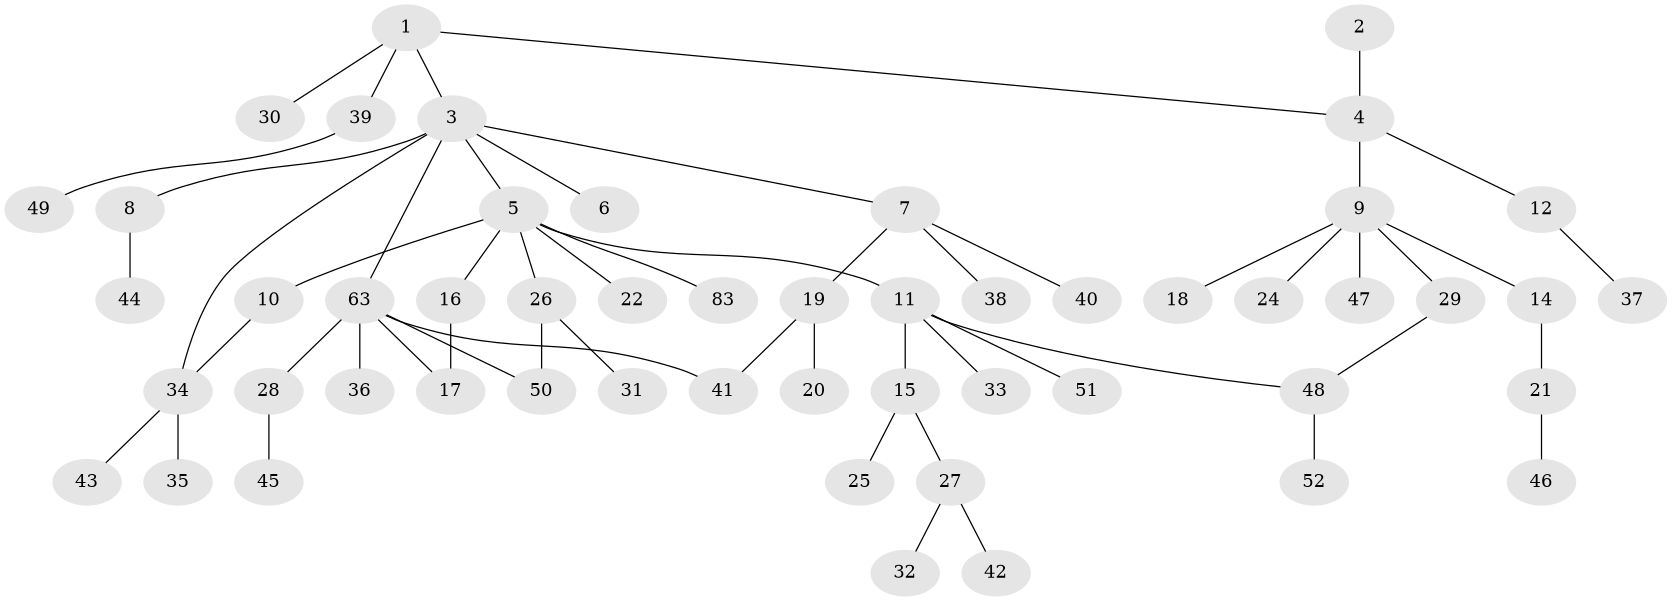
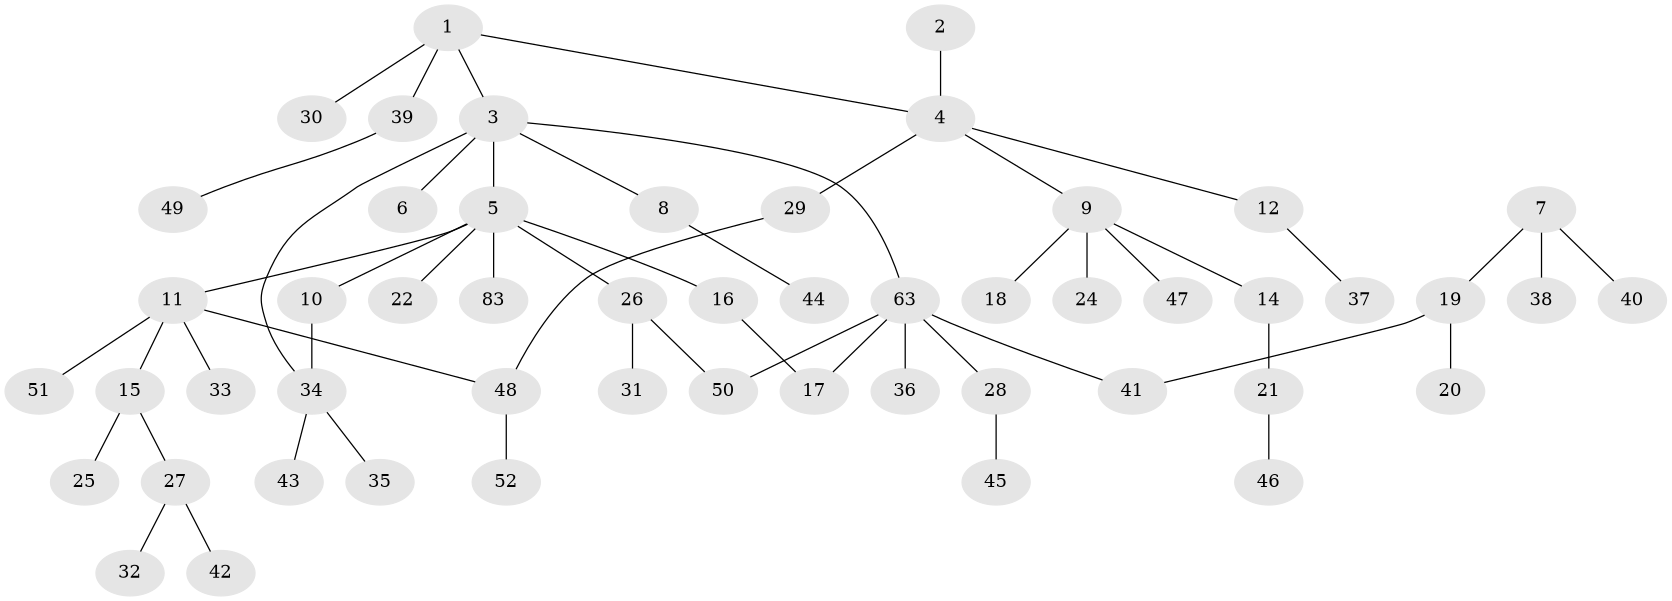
edge "3" -- "7": removed
edge "9" -- "29": now "4" -- "29"
